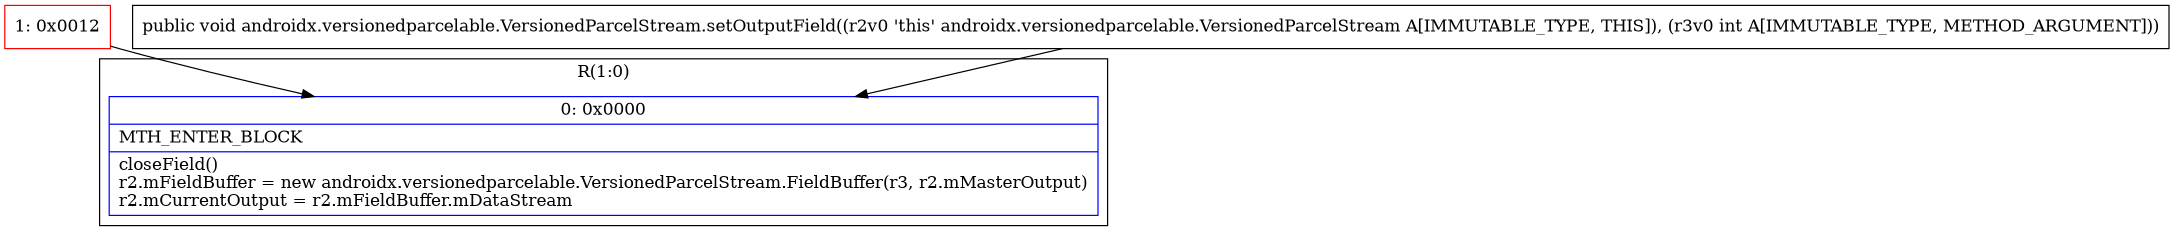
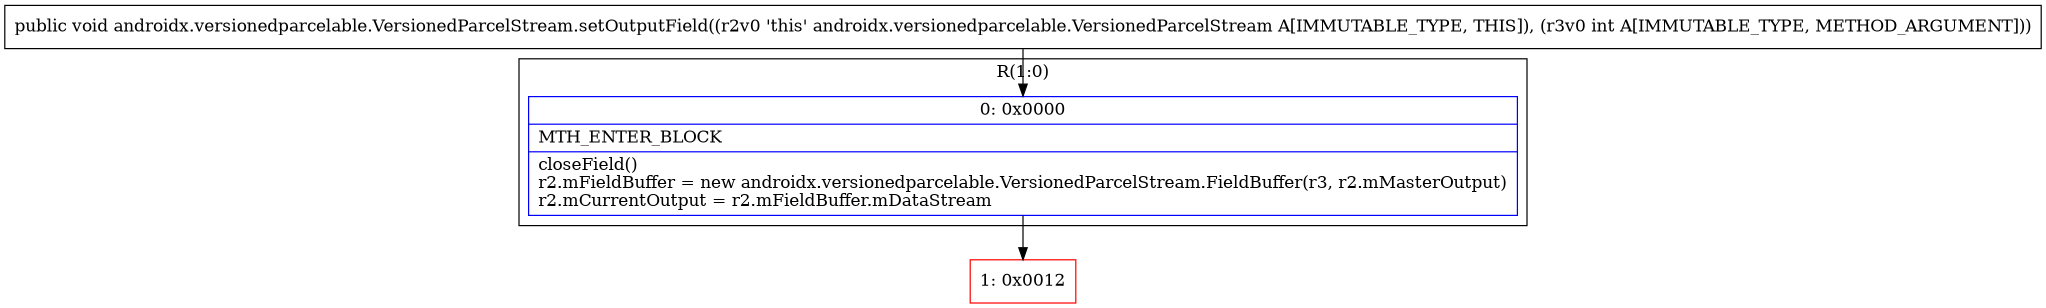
edge "1: 0x0012" -> "0: 0x0000": reversed
